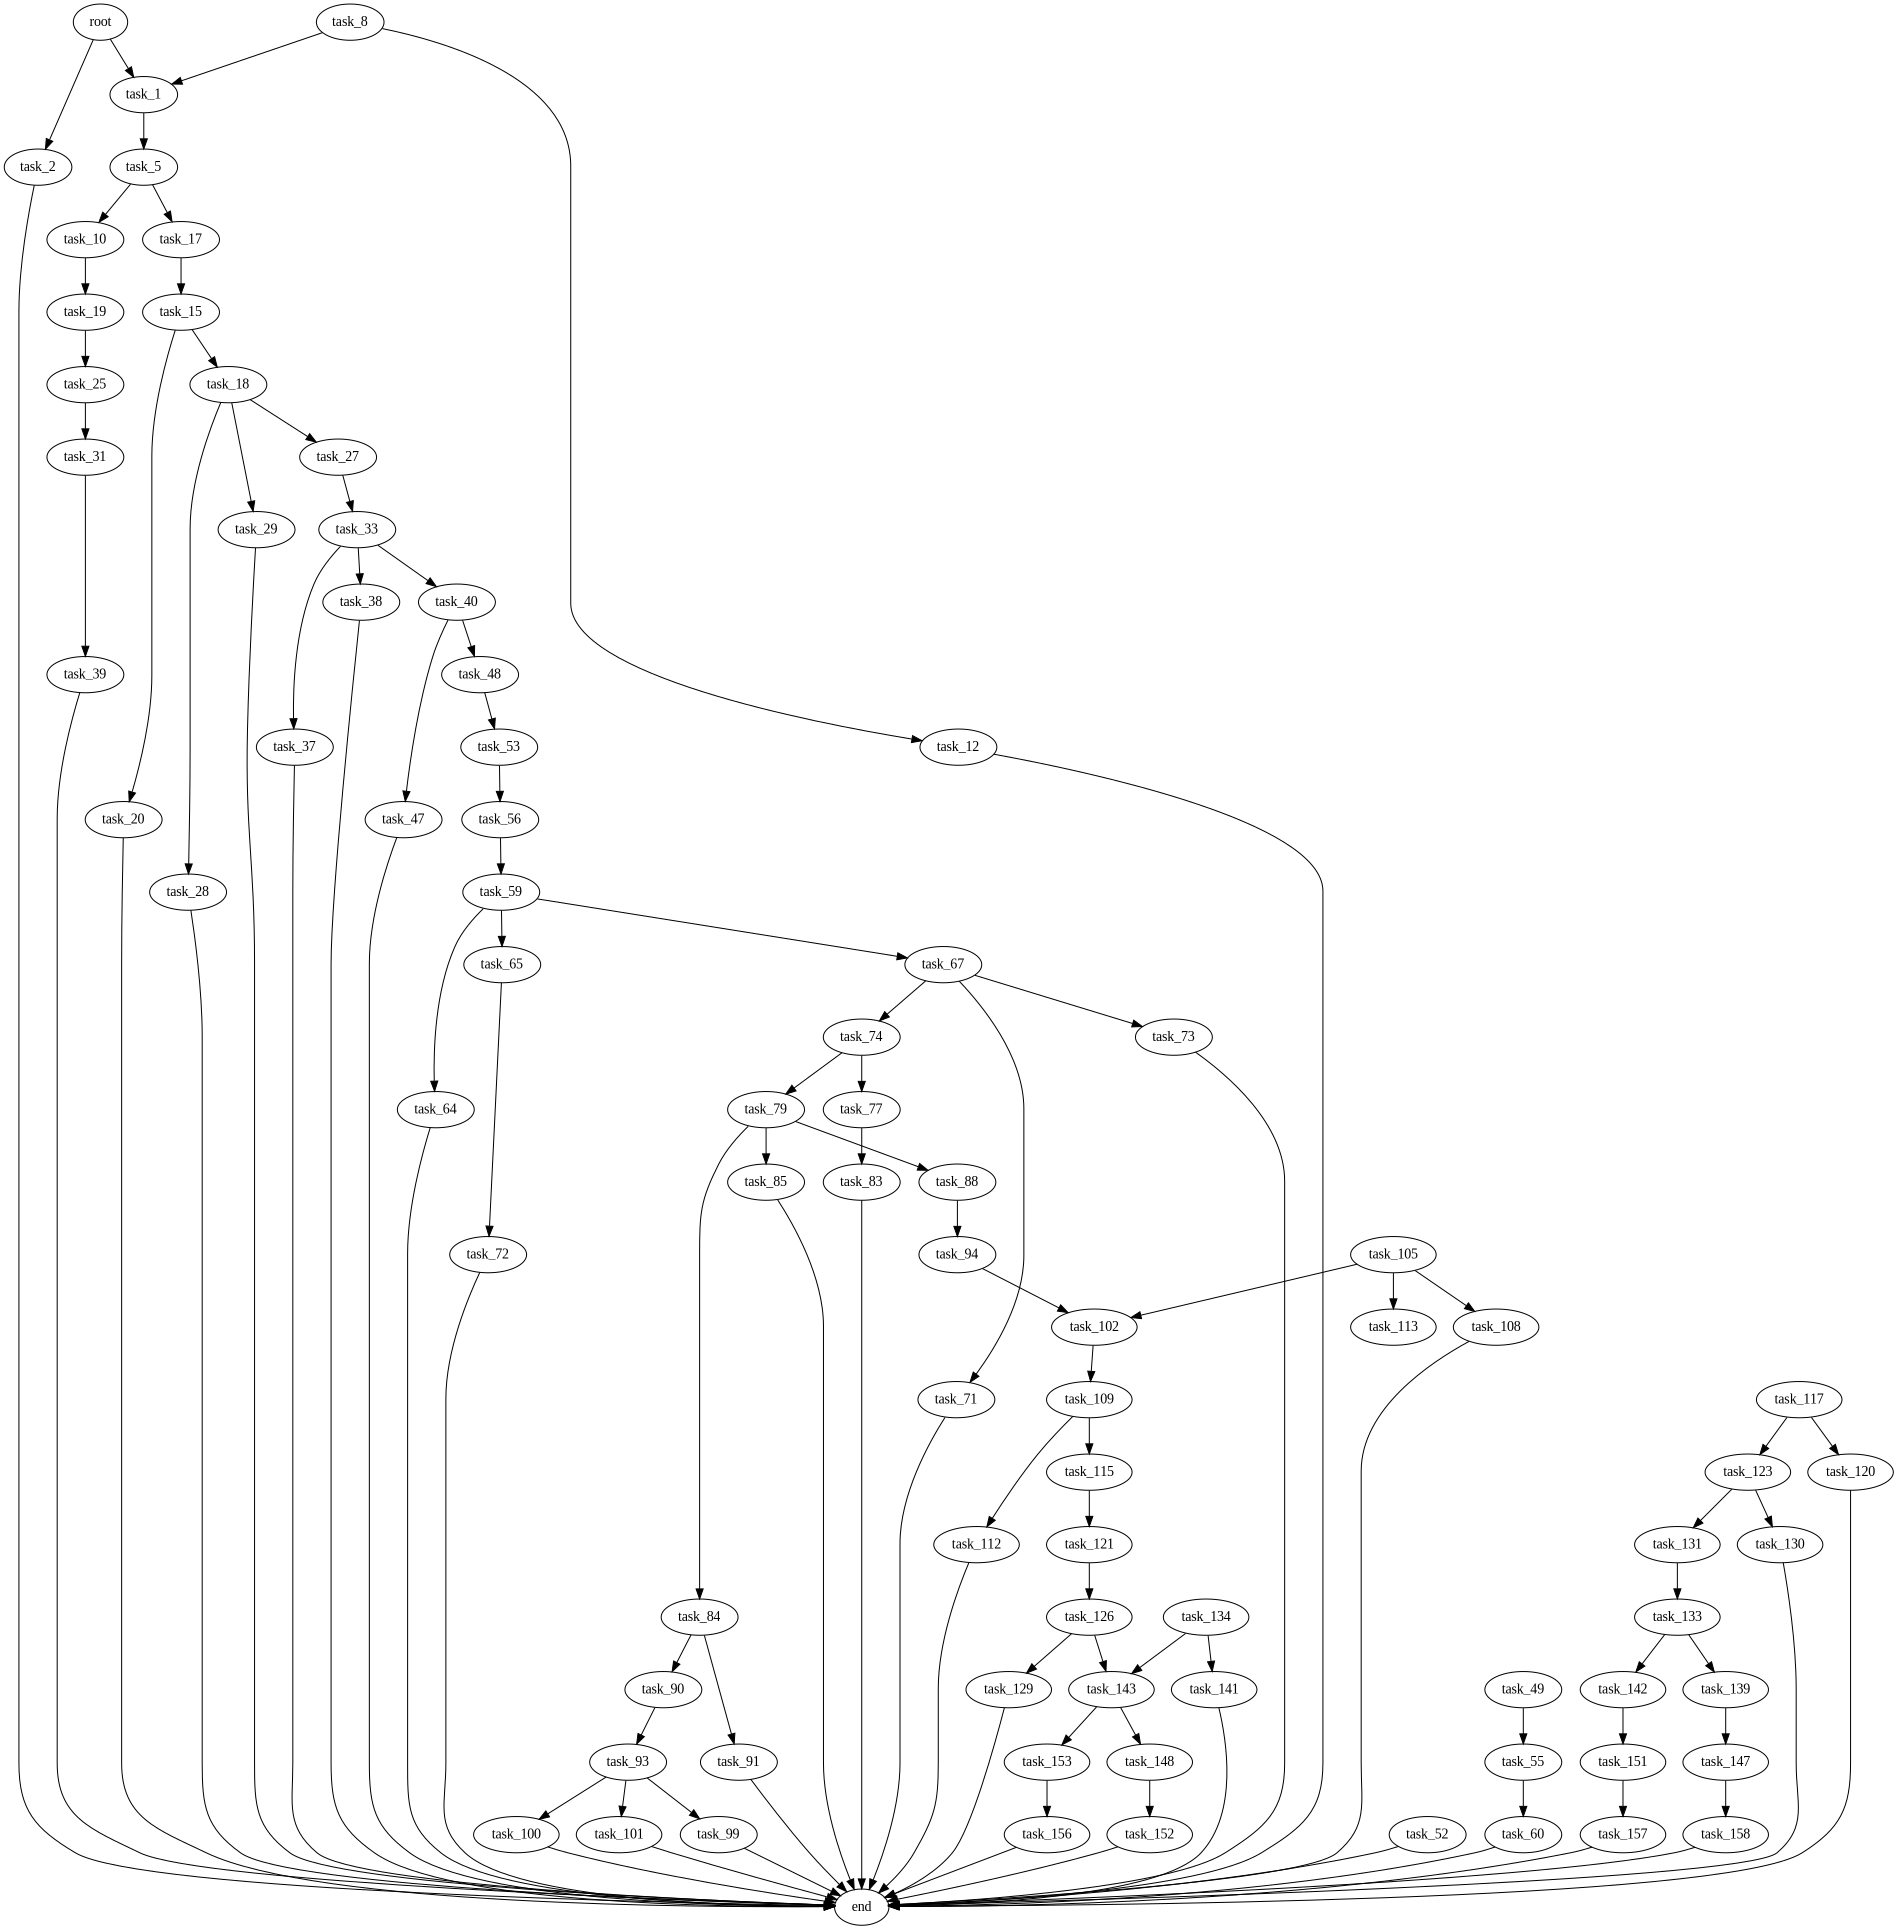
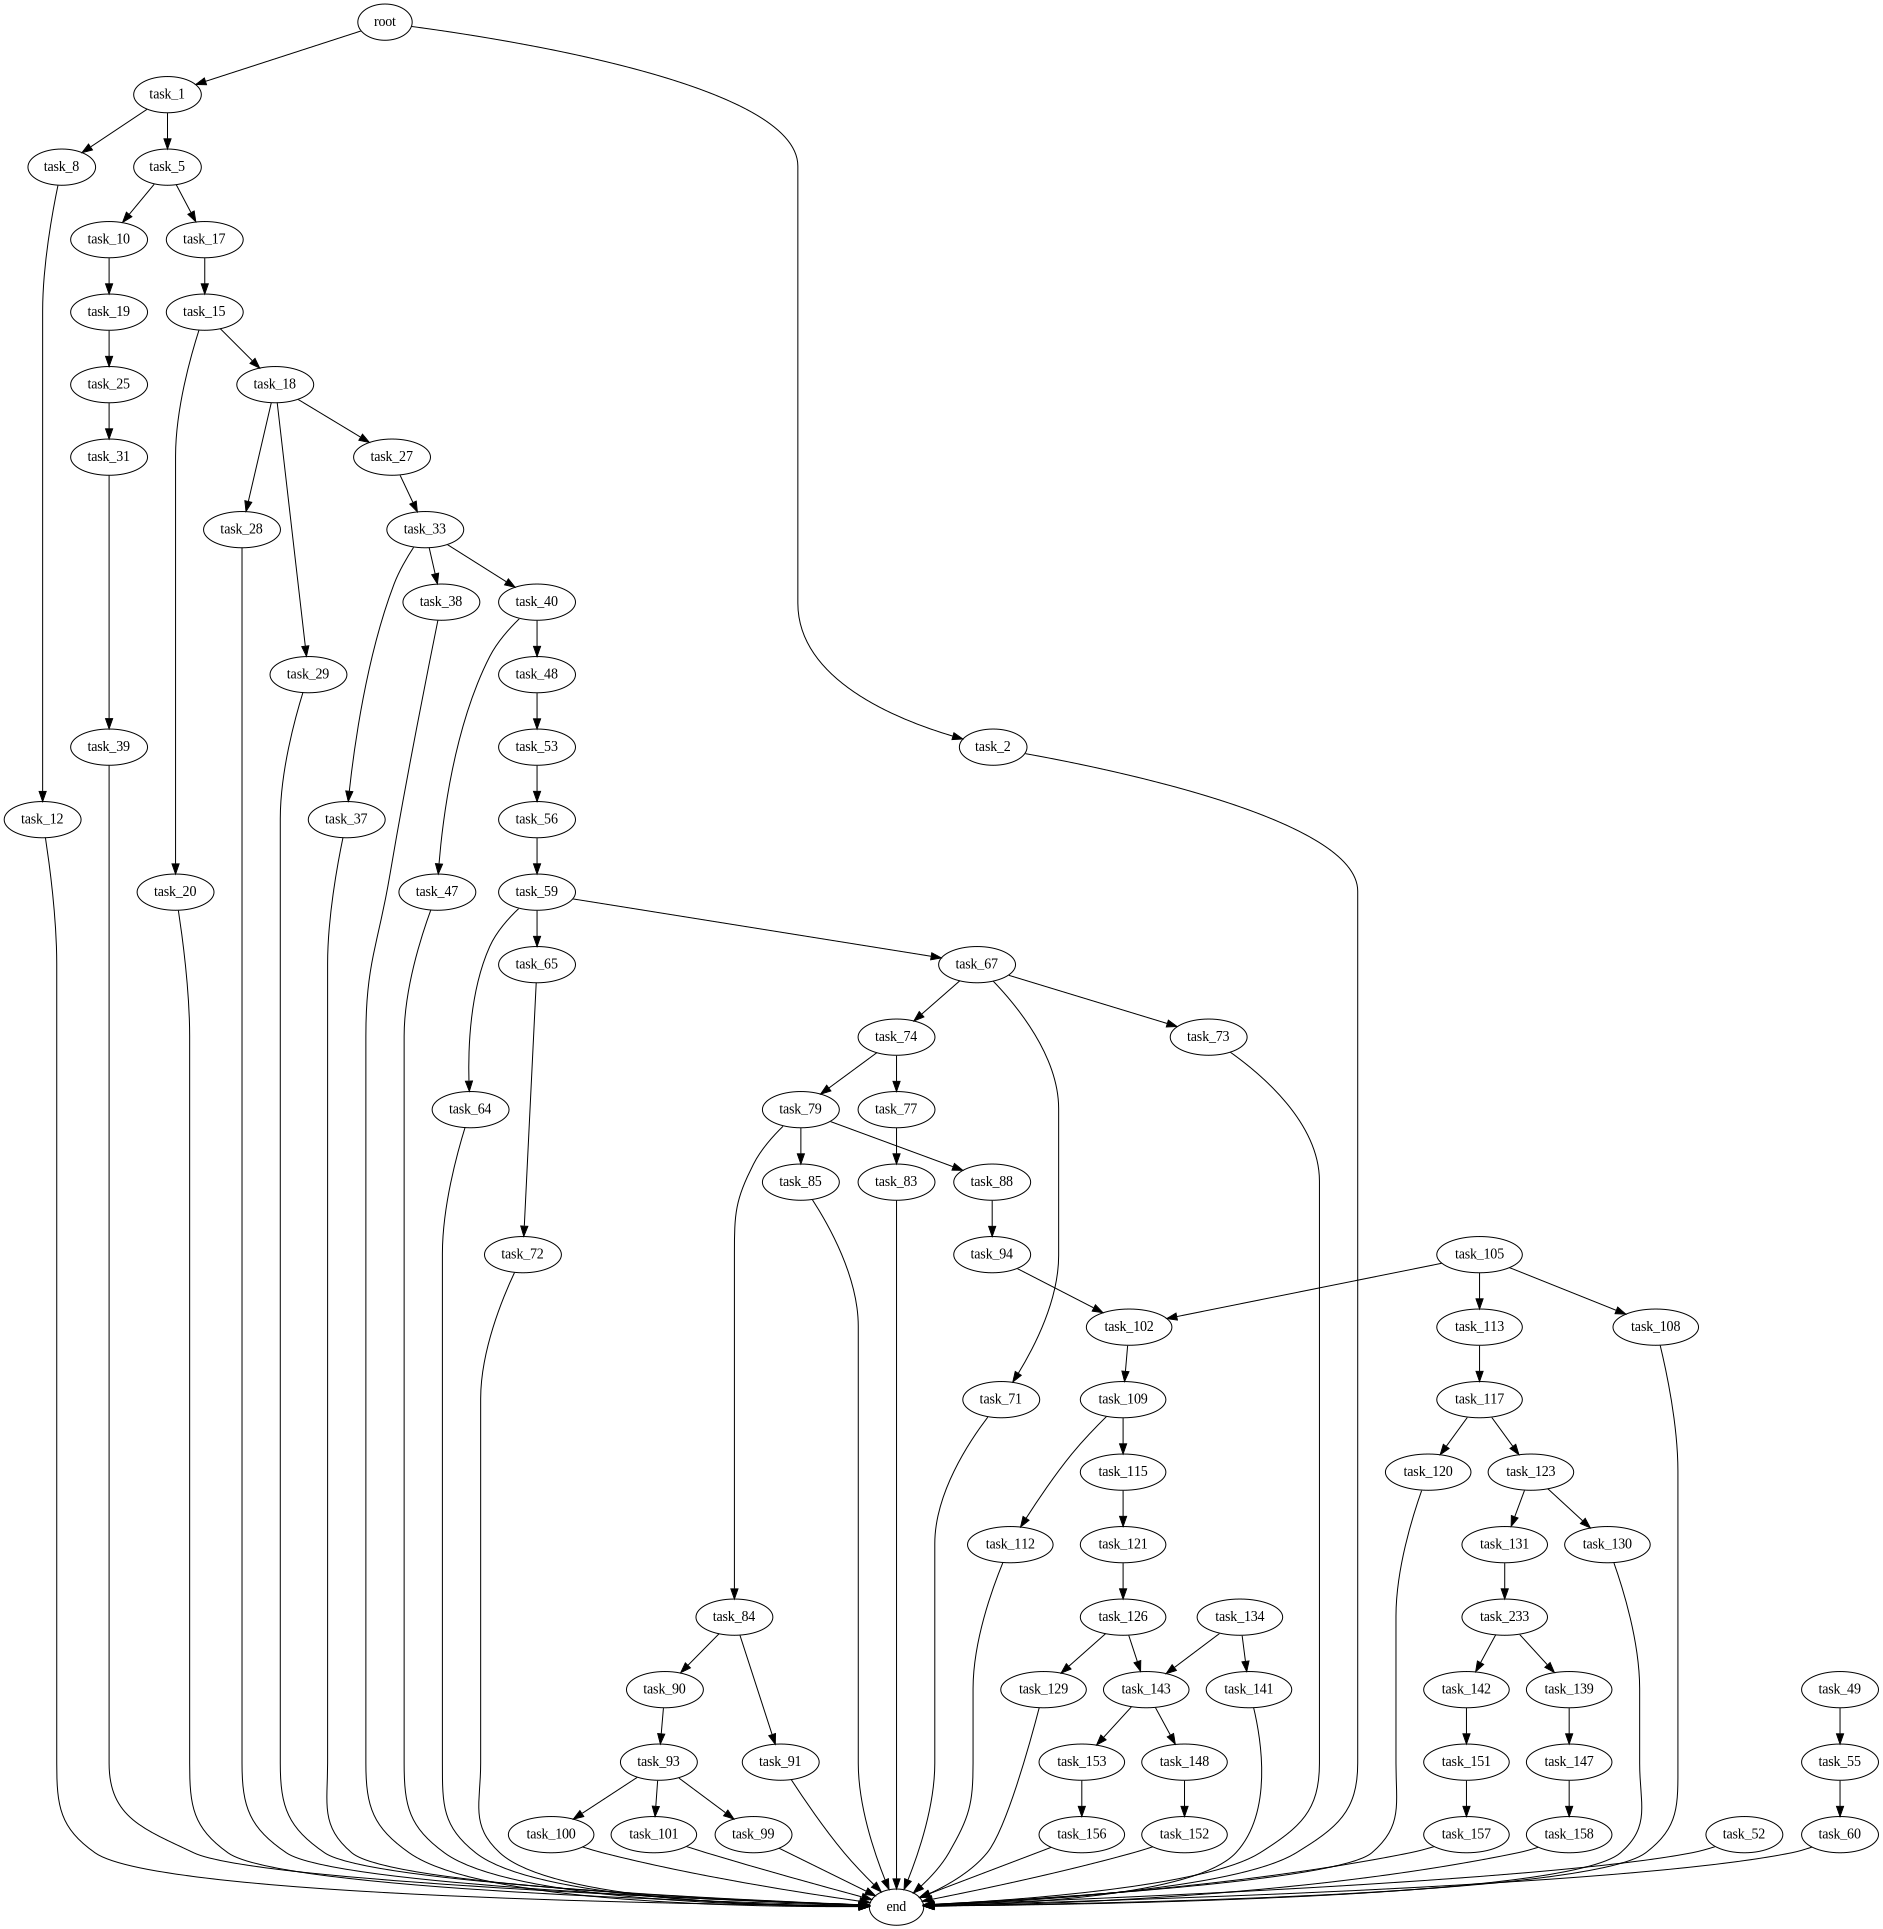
edge "task_8" -> "task_1": reversed
edge "task_113" -> "task_117": added
node "task_133": label "task_133" -> "task_233"
